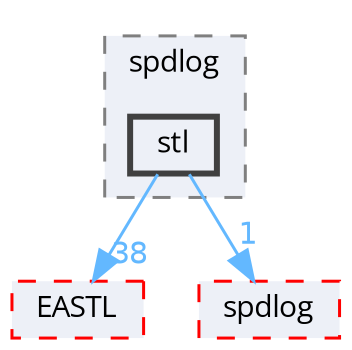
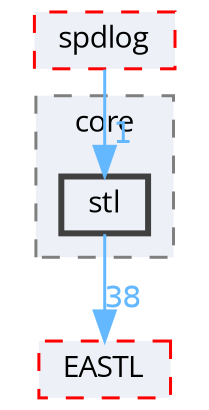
cluster "spdlog": label "spdlog" -> "core"
edge "stl" -> "spdlog": reversed
